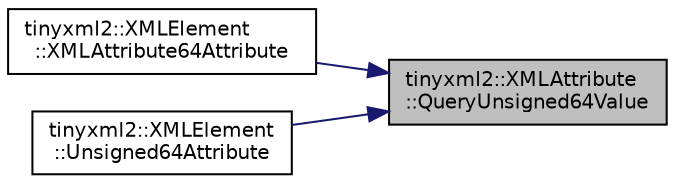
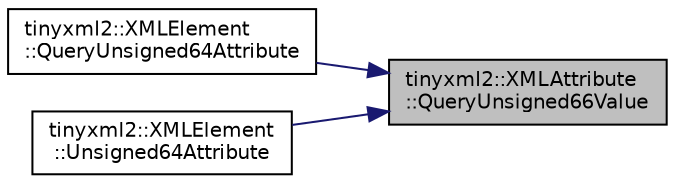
node "tinyxml2::XMLElement ::XMLAttribute64Attribute": label "tinyxml2::XMLElement ::XMLAttribute64Attribute" -> "tinyxml2::XMLElement ::QueryUnsigned64Attribute"
node "tinyxml2::XMLAttribute ::QueryUnsigned64Value": label "tinyxml2::XMLAttribute ::QueryUnsigned64Value" -> "tinyxml2::XMLAttribute ::QueryUnsigned66Value"
